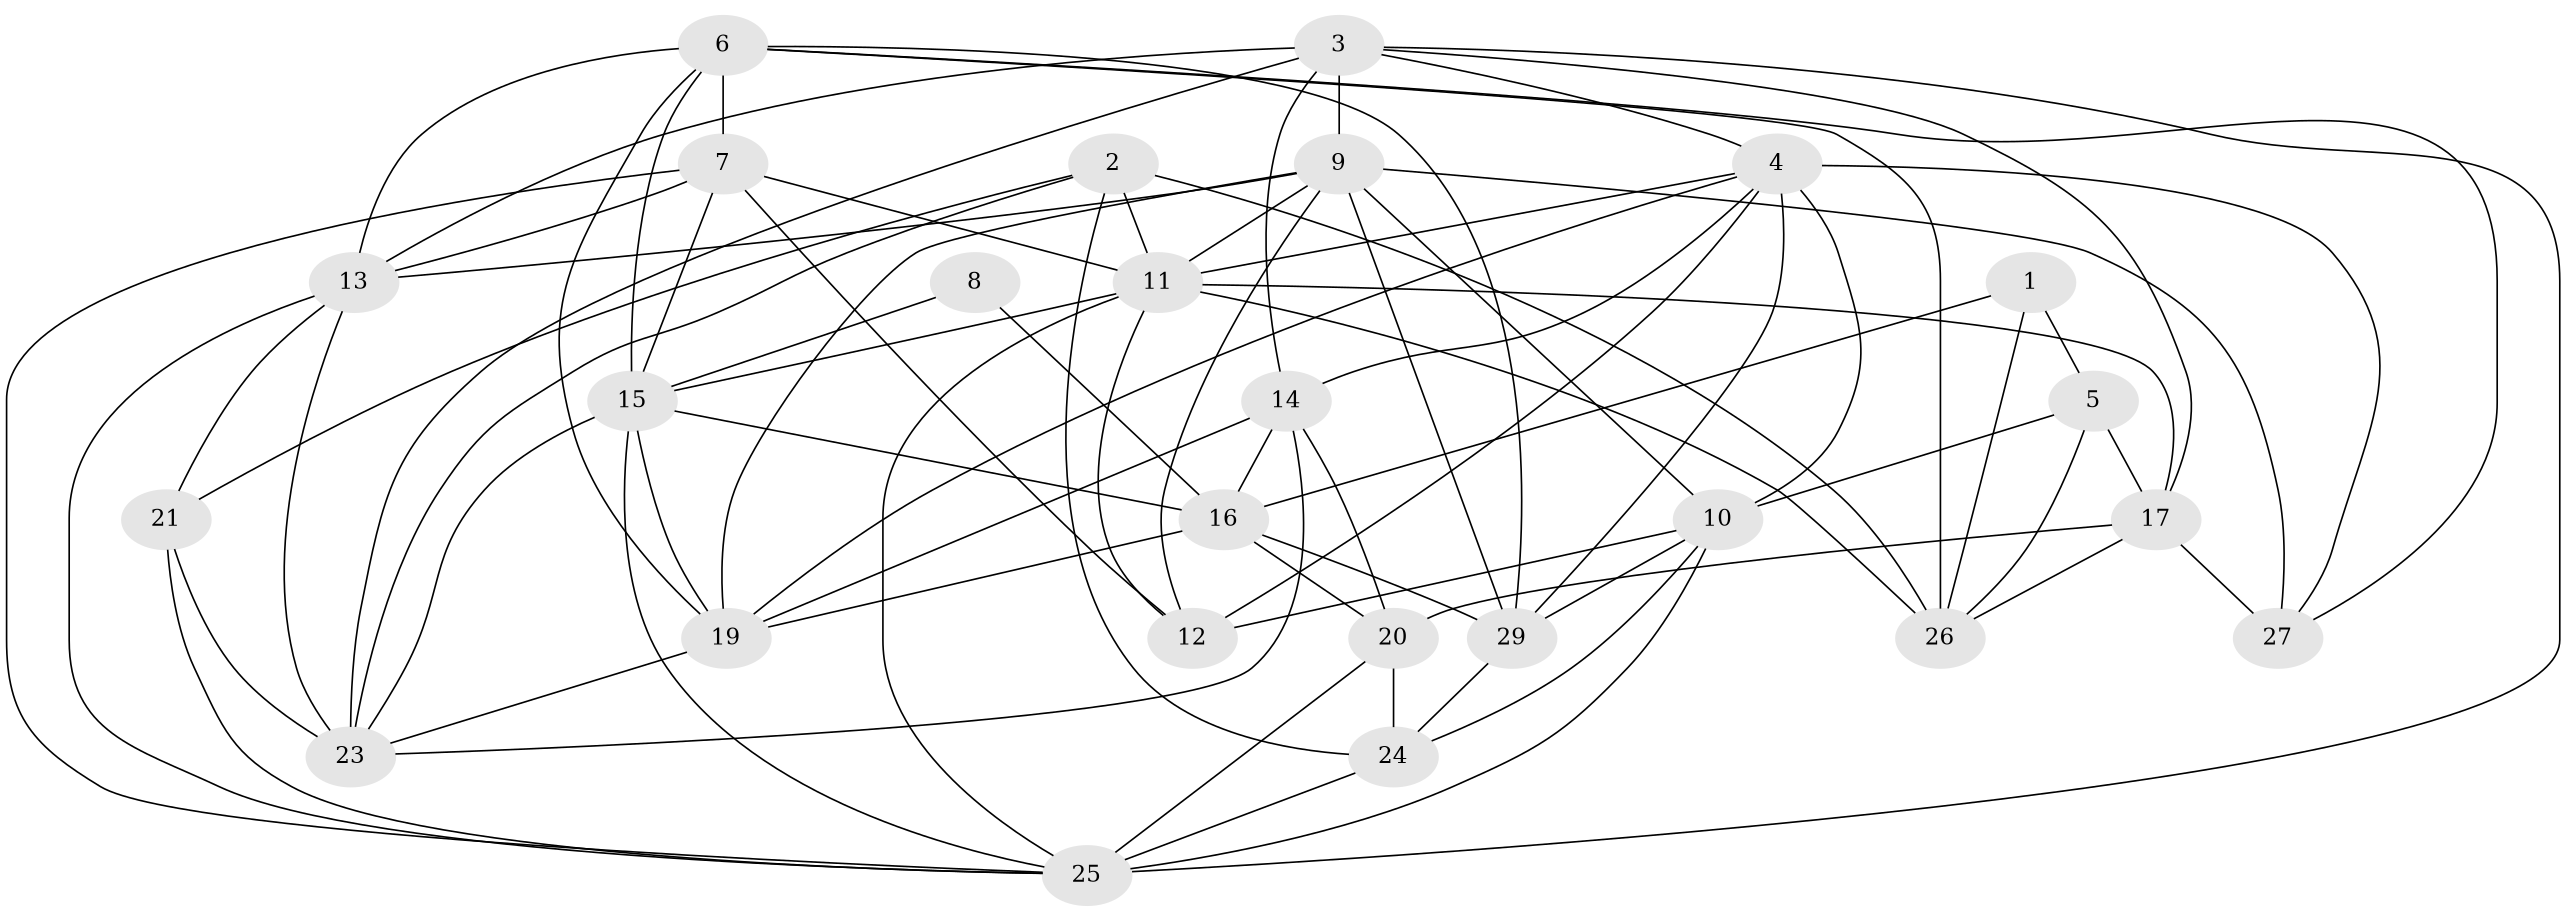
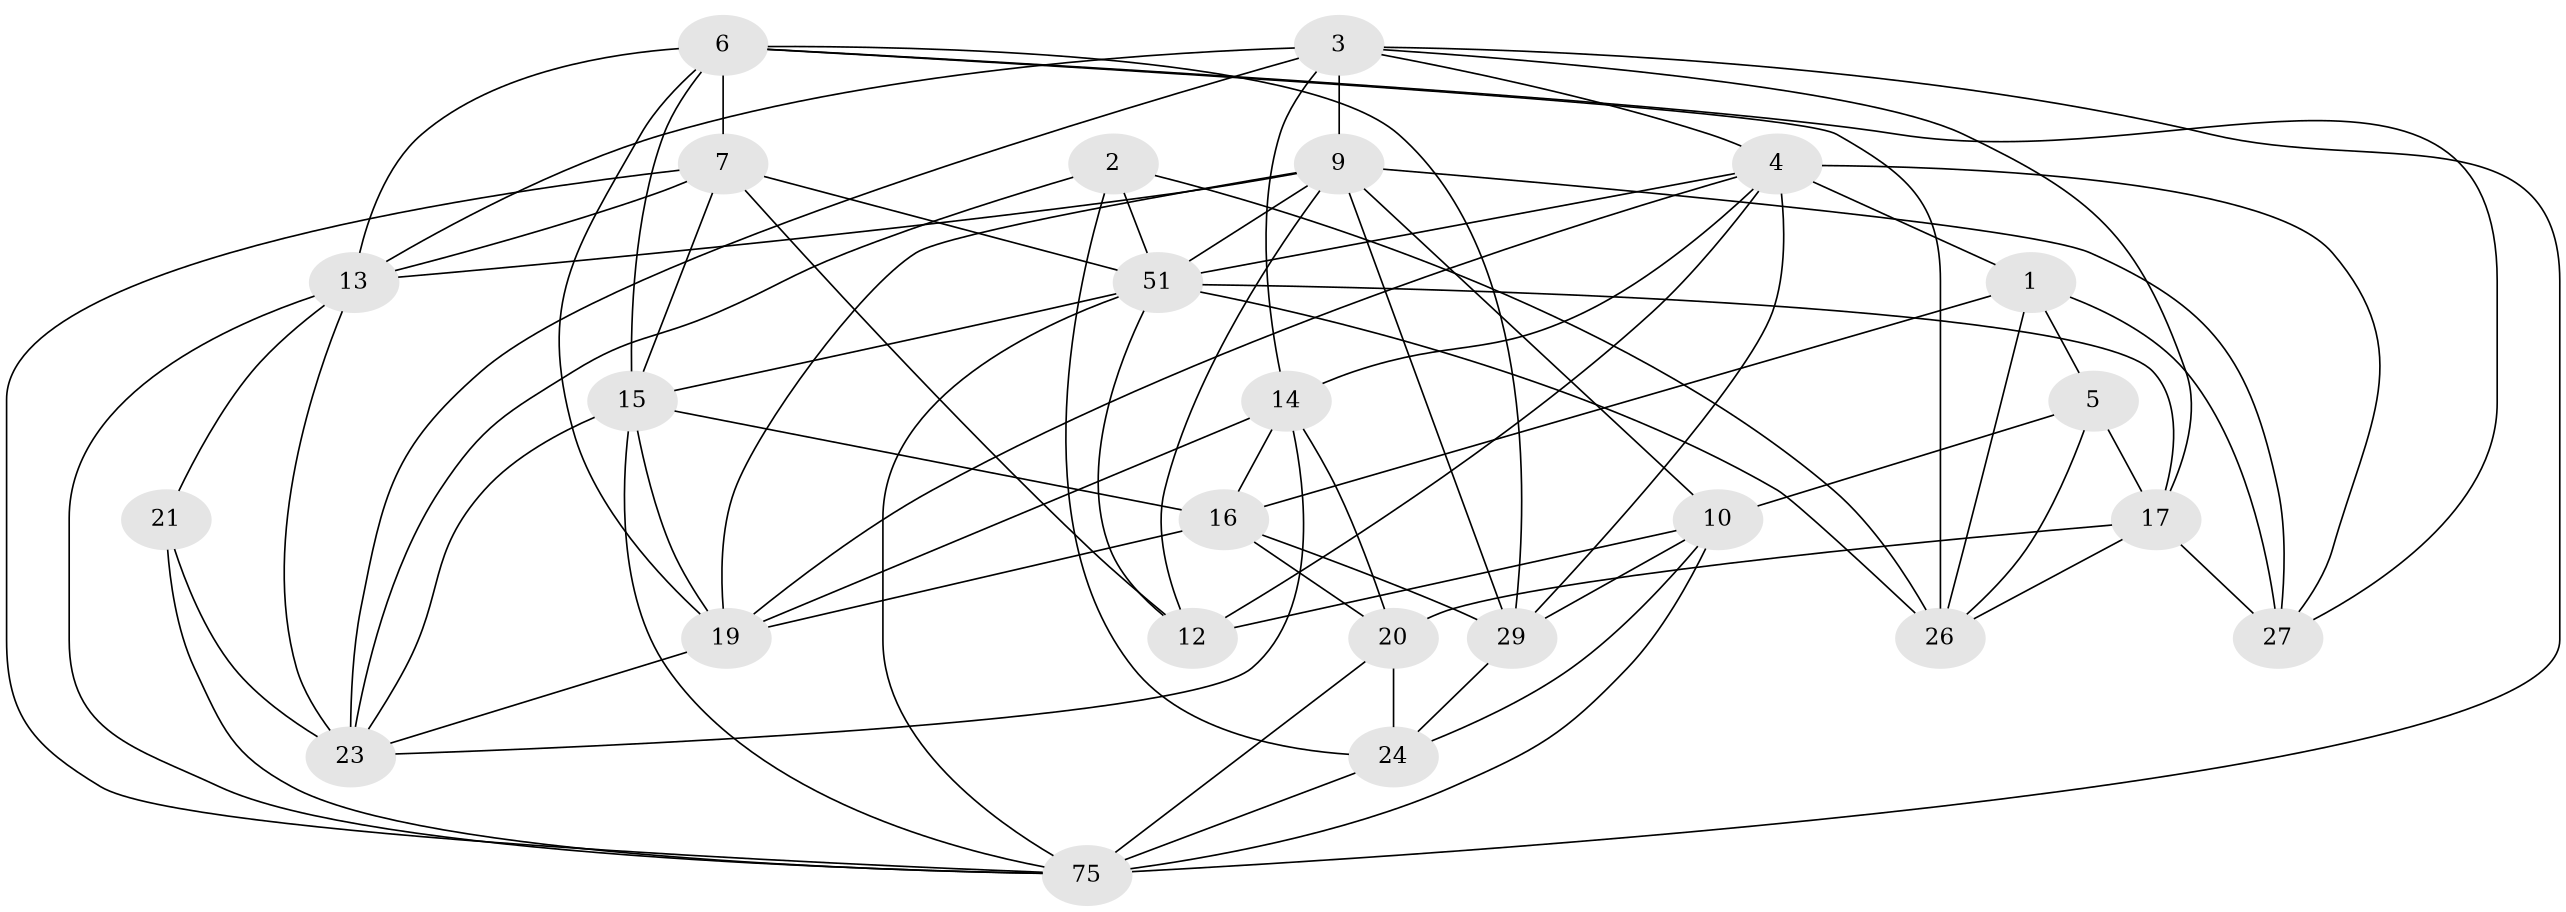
node "8": removed
node "11": label "11" -> "51"
edge "2" -- "21": removed
edge "4" -- "10": now "4" -- "1"
edge "1" -- "27": added
node "25": label "25" -> "75"
